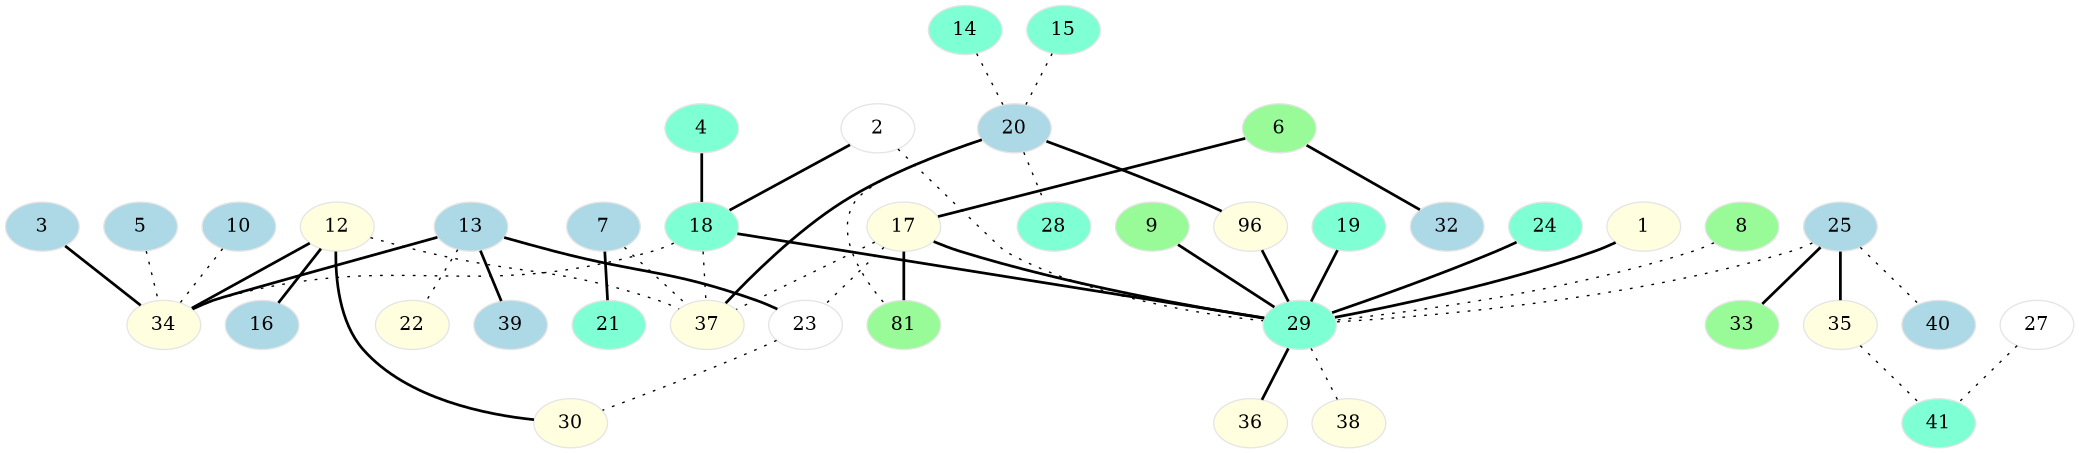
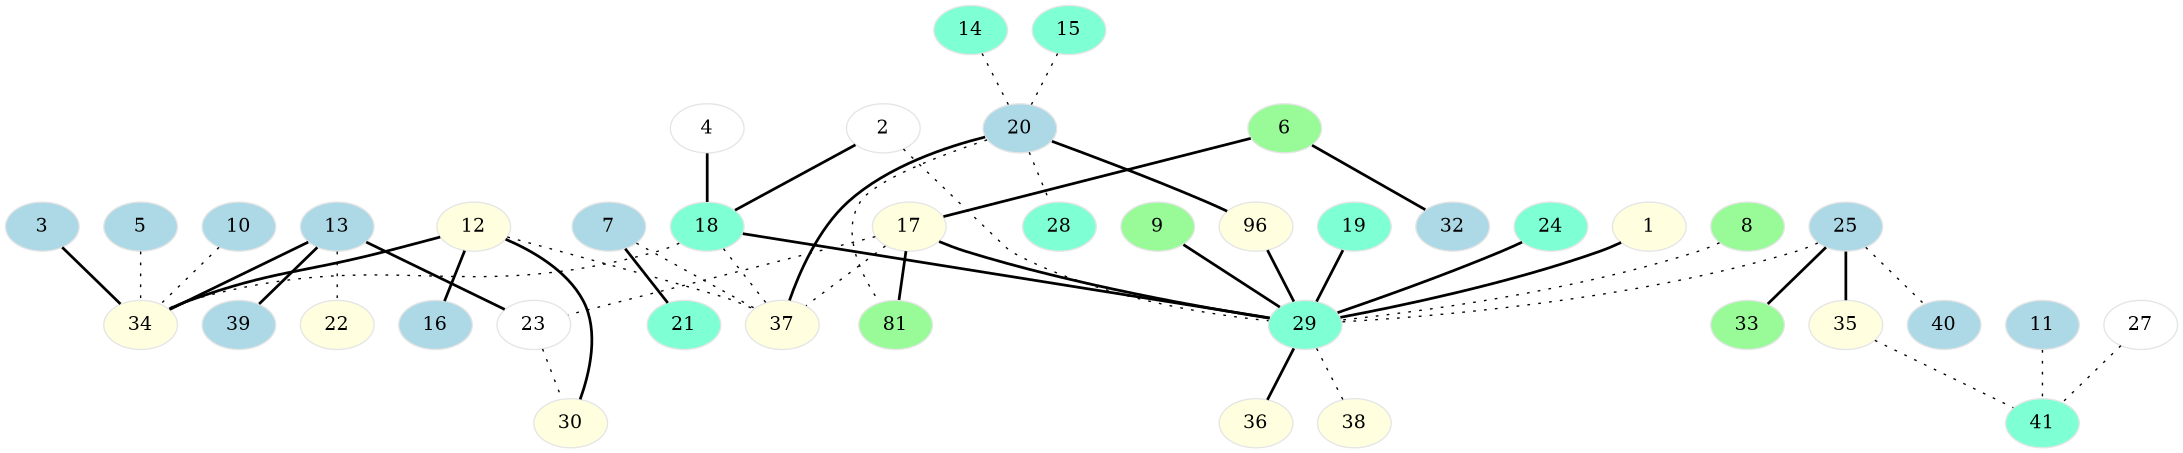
node "4": fillcolor aquamarine -> white
node "11": added
